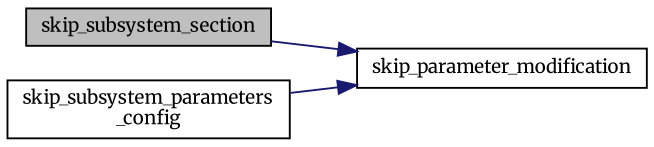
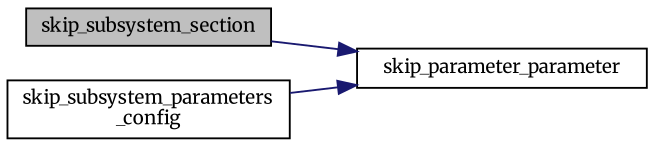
node "skip_parameter_modification": label "skip_parameter_modification" -> "skip_parameter_parameter"
